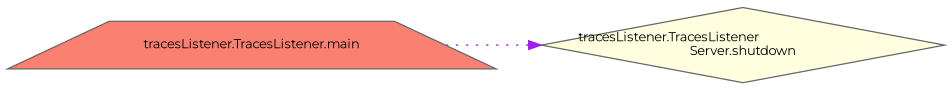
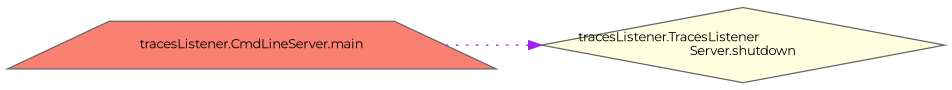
node "tracesListener.TracesListener.main": label "tracesListener.TracesListener.main" -> "tracesListener.CmdLineServer.main"
